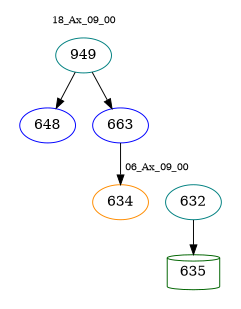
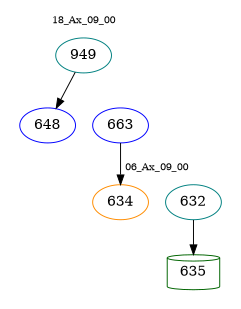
edge "949" -> "663": removed
